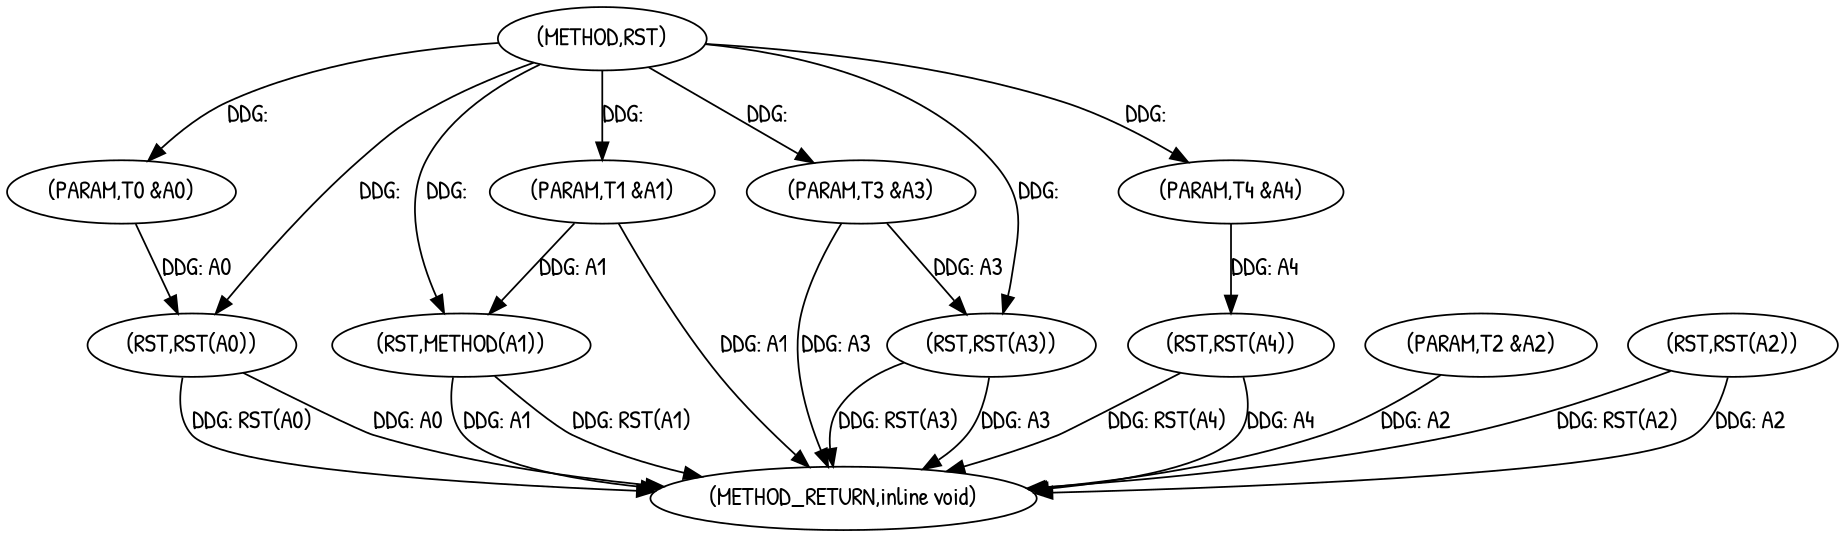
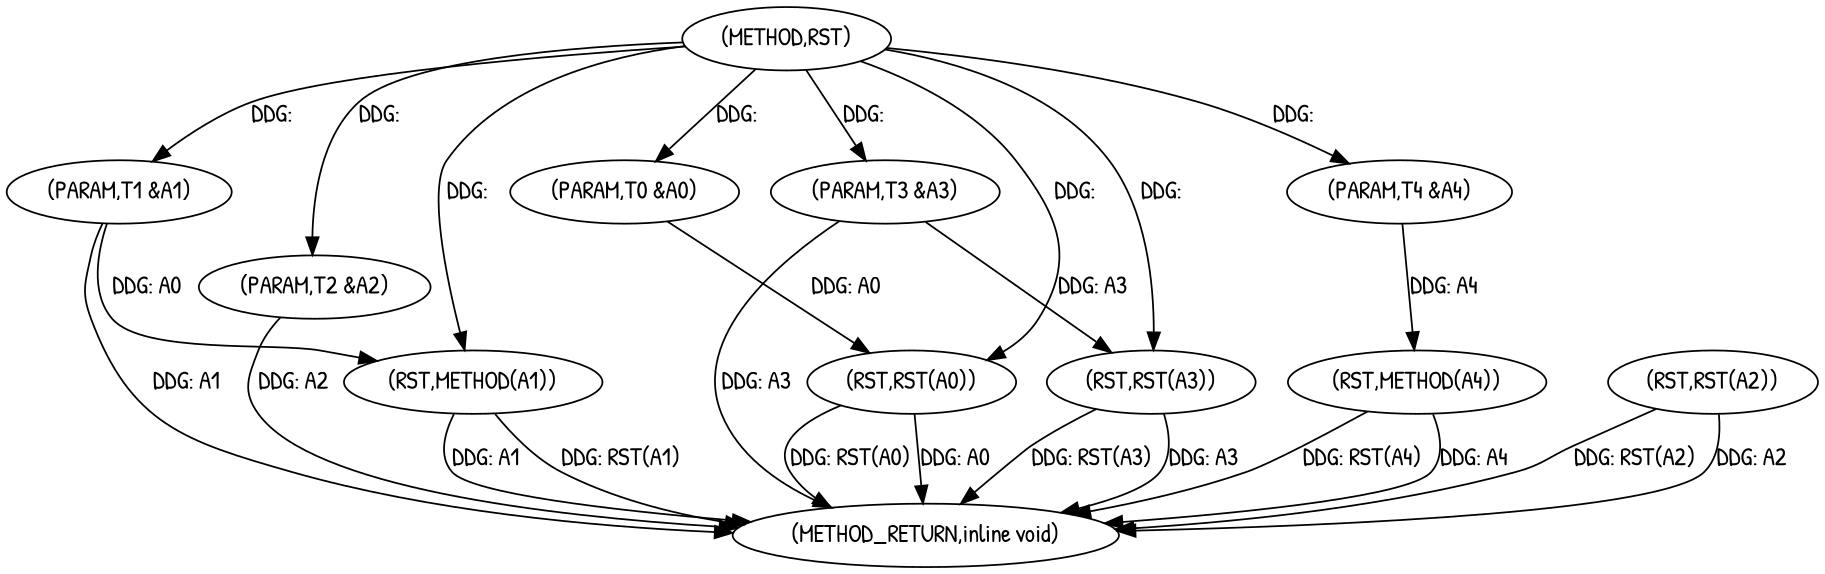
edge "(METHOD,RST)" -> "(PARAM,T2 &A2)": added, label "DDG:"
edge "(PARAM,T1 &A1)" -> "(RST,METHOD(A1))": label "DDG: A1" -> "DDG: A0"
node "(RST,RST(A4))": label "(RST,RST(A4))" -> "(RST,METHOD(A4))"
